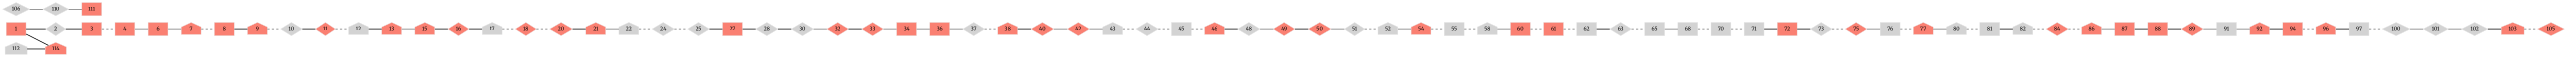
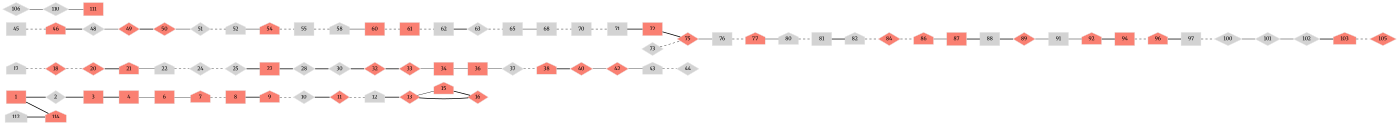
edge "3" -- "4": style dashed -> bold
node "13": shape house -> diamond
edge "16" -- "17": now "16" -- "13"
edge "30" -- "32": style solid -> bold
edge "44" -- "45": removed
edge "72" -- "73": now "72" -- "75"
node "88": fillcolor salmon -> lightgrey
